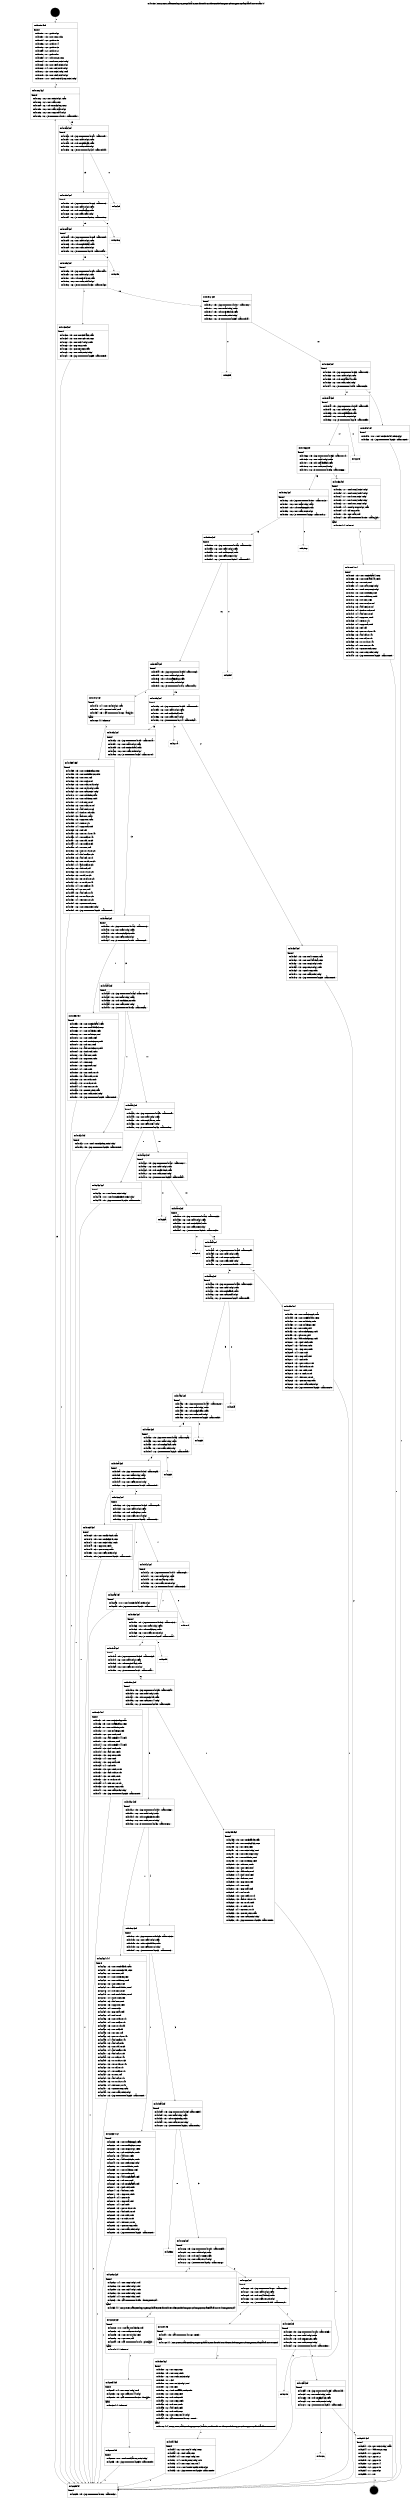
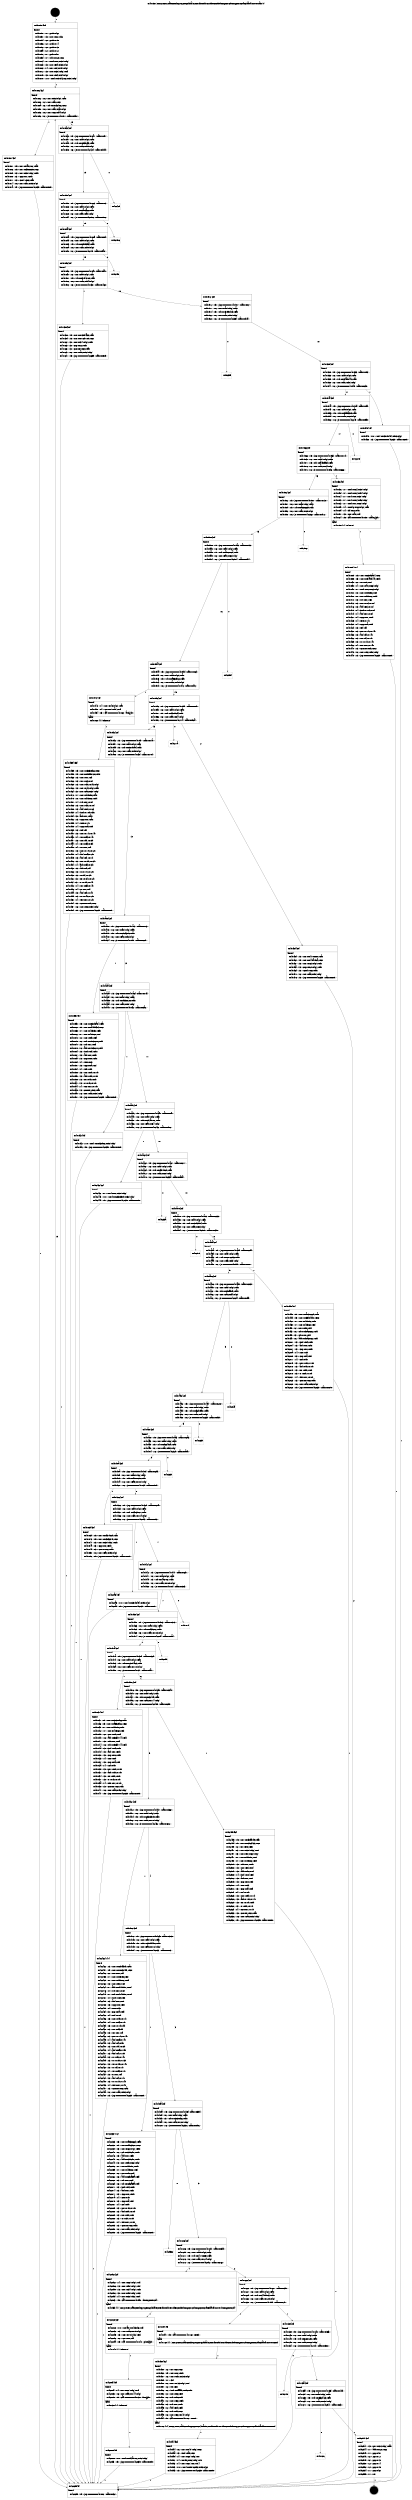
node "0x401e01 [30]": added
edge "0x401b7a [28]" -> "0x401cf1 [91]": added, label "1"
